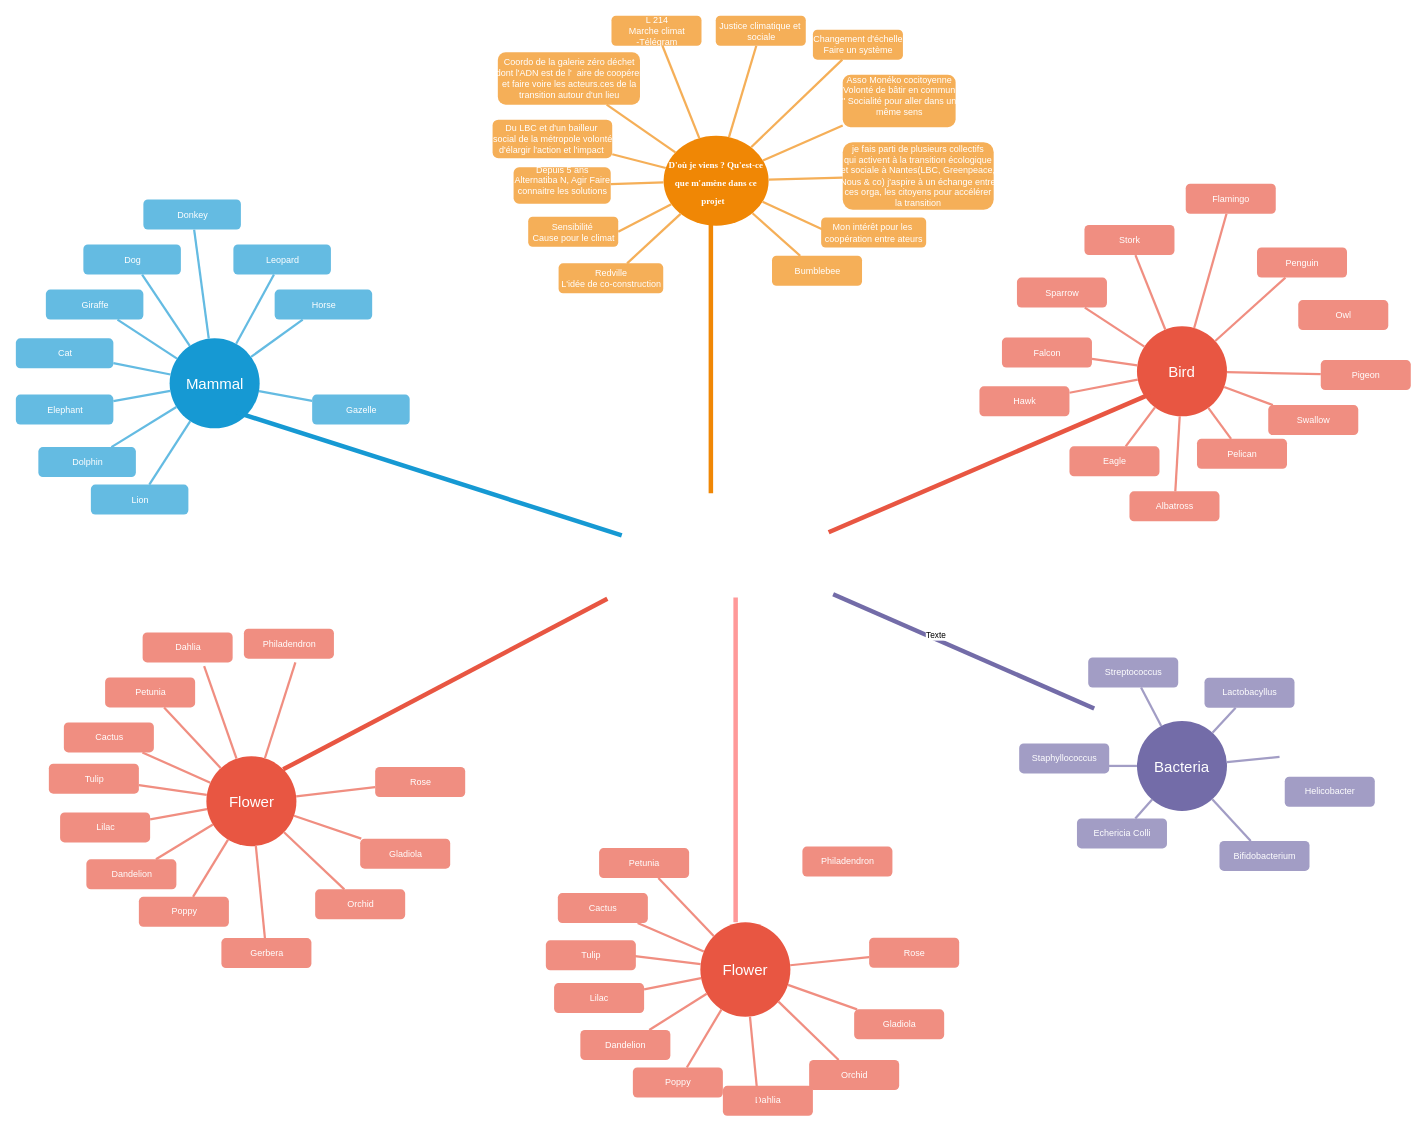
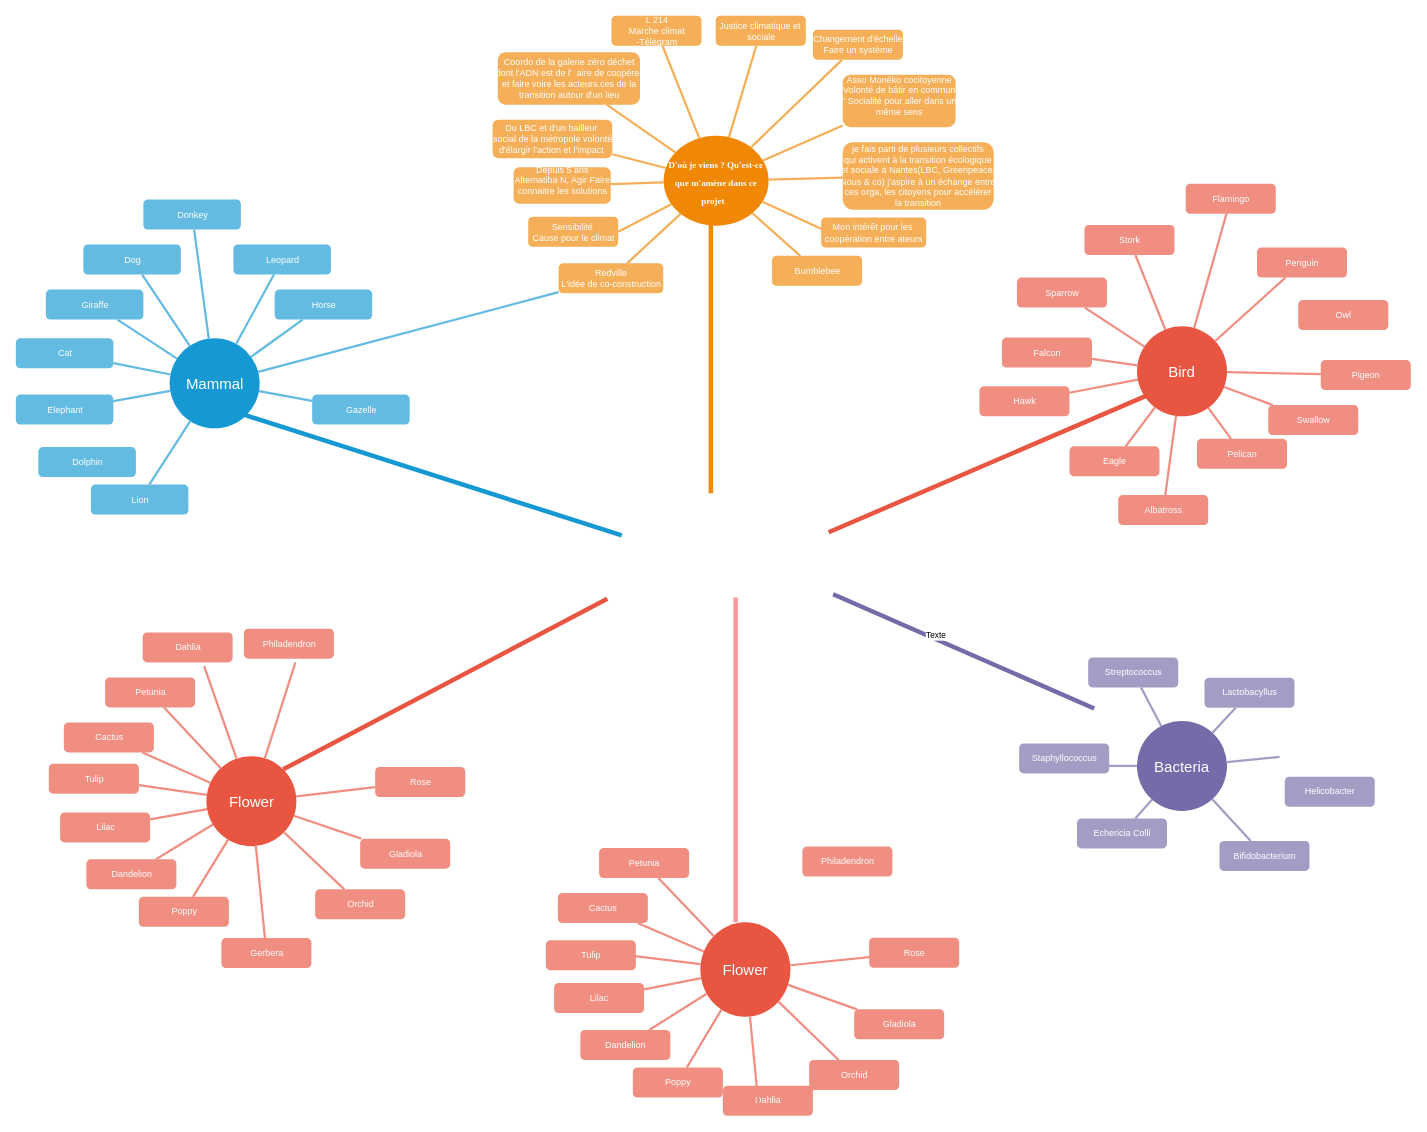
edge "Mammal" -- "Dolphin": now "Mammal" -- "Redville L'idée de co-construction"
node "Albatross": moved (1174, 506) -> (1163, 510)
